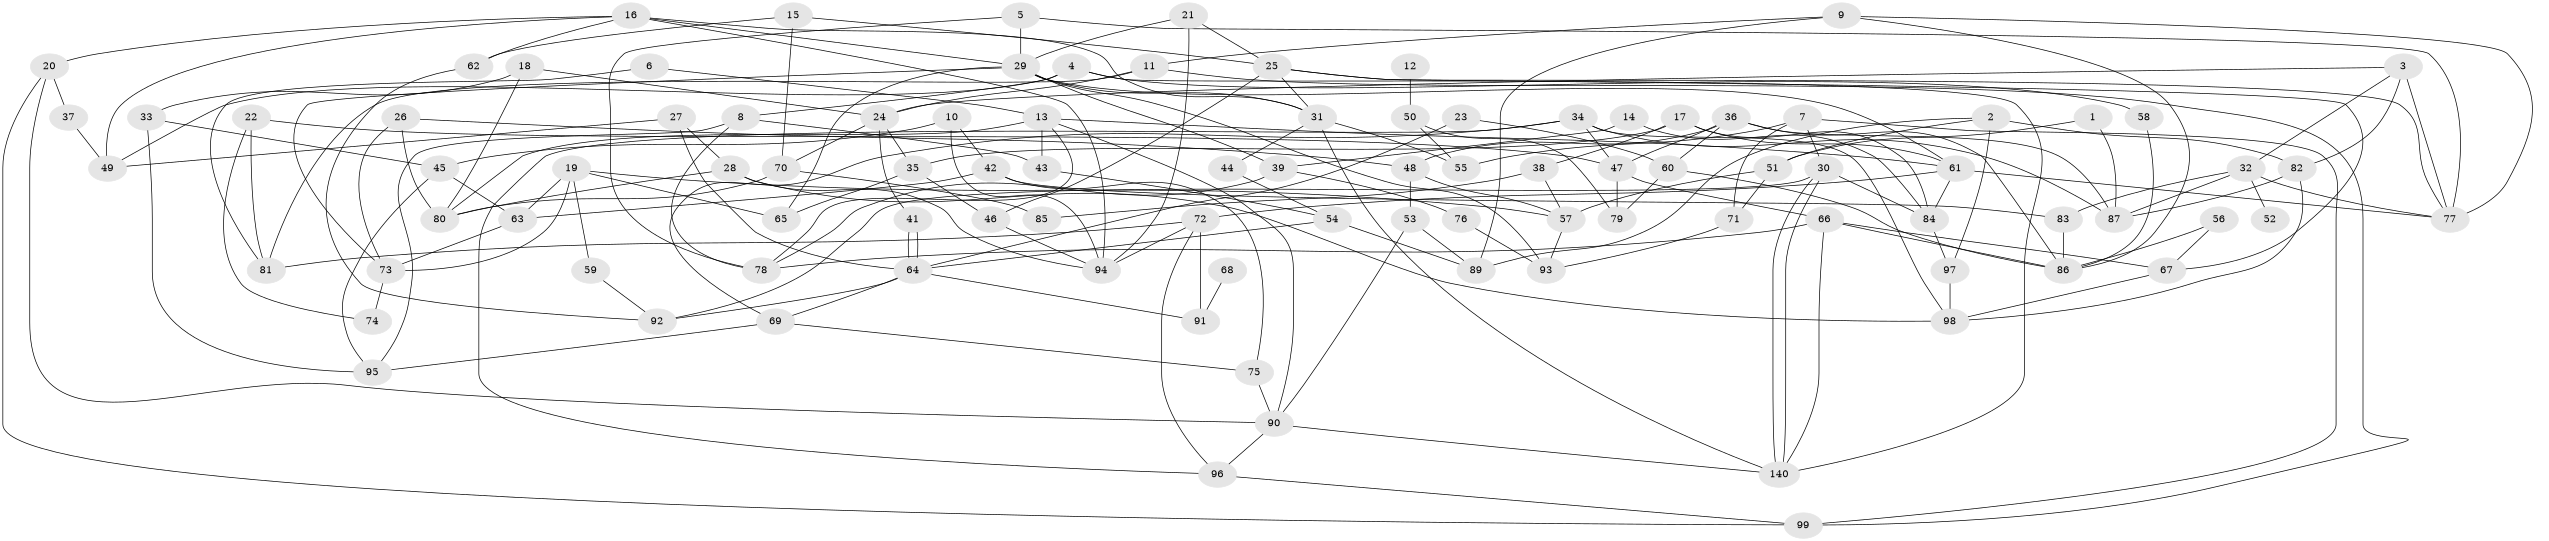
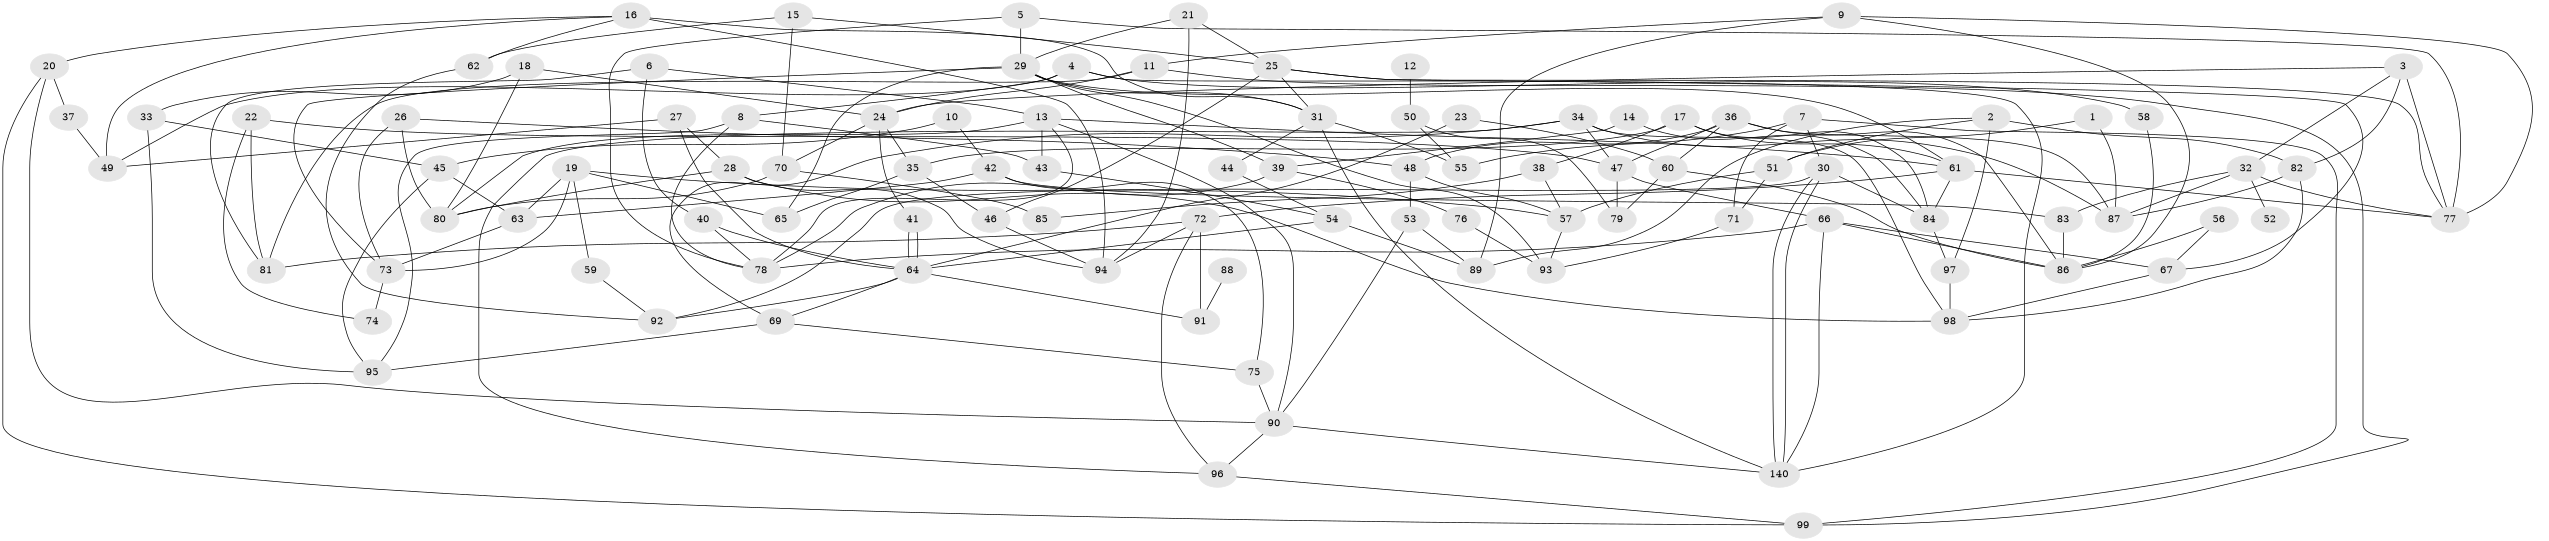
edge "16" -- "29": removed
edge "10" -- "94": removed
node "40": added
node "68": label "68" -> "88"
